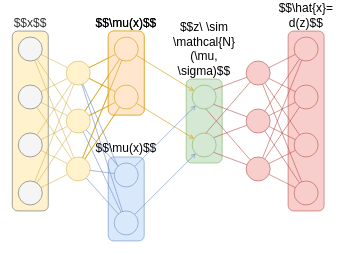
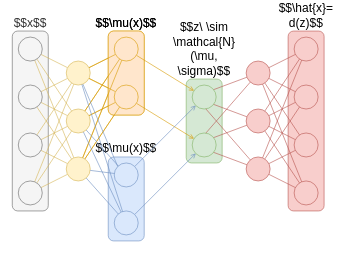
node "$$x$$": fillcolor #fff2cc -> #f5f5f5
